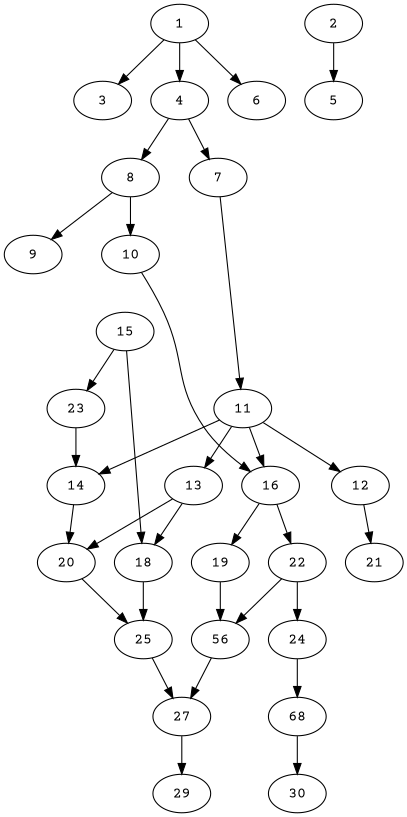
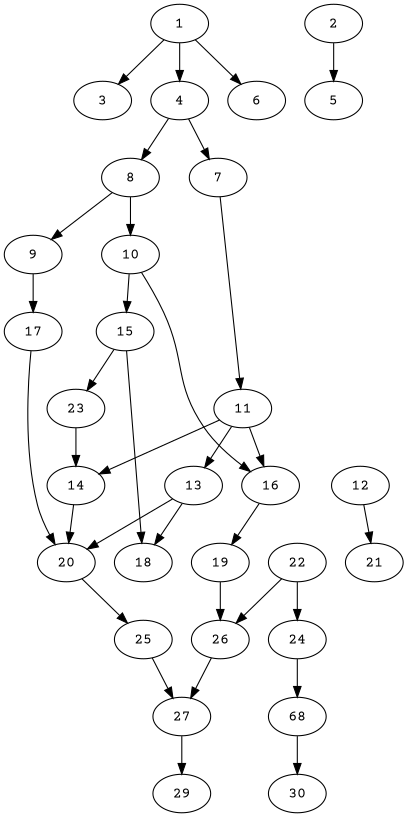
edge "10" -> "15": added
node "17": added
edge "11" -> "12": removed
edge "16" -> "22": removed
edge "18" -> "25": removed
node "56": label "56" -> "26"
